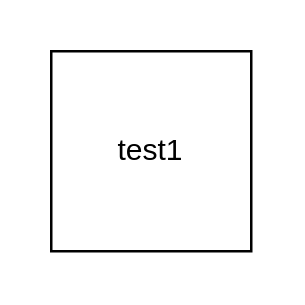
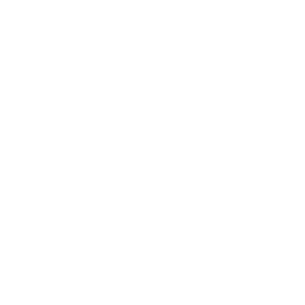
node "test1": removed
